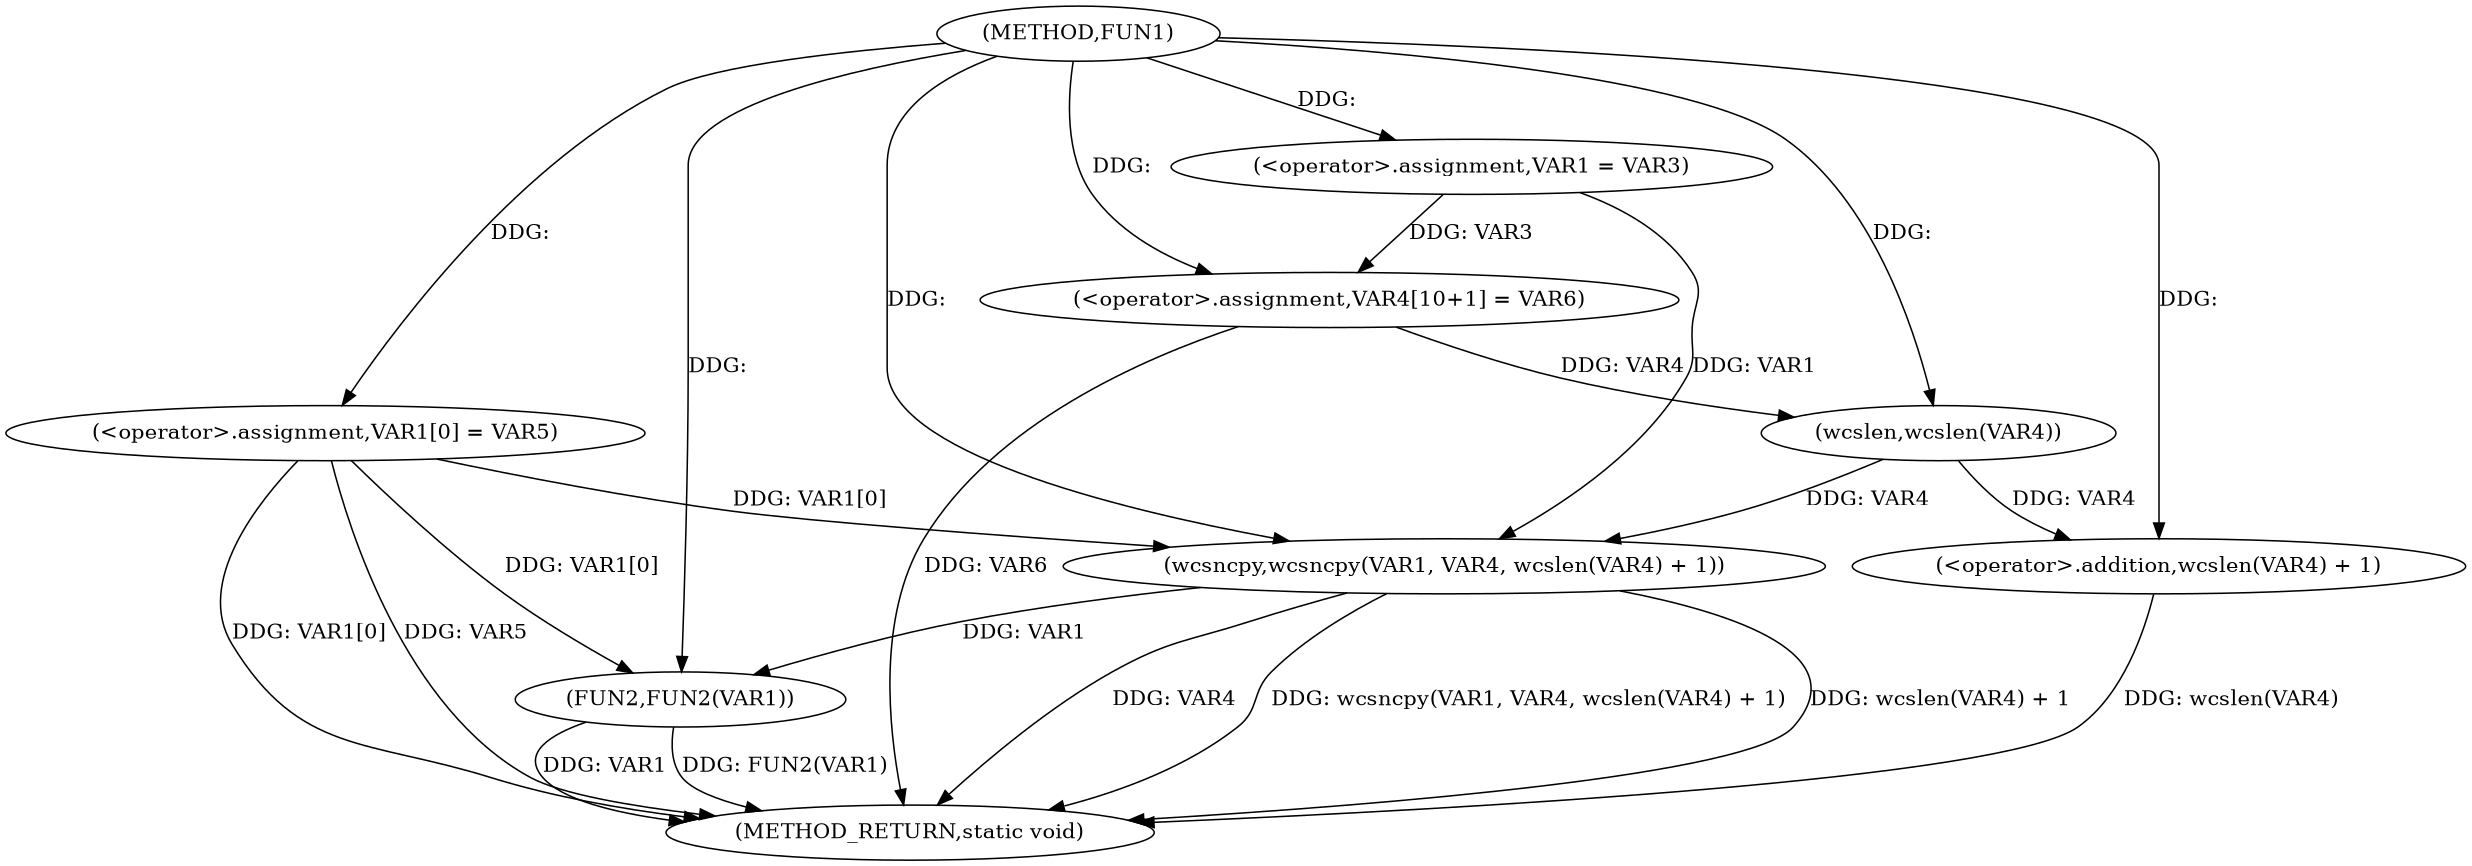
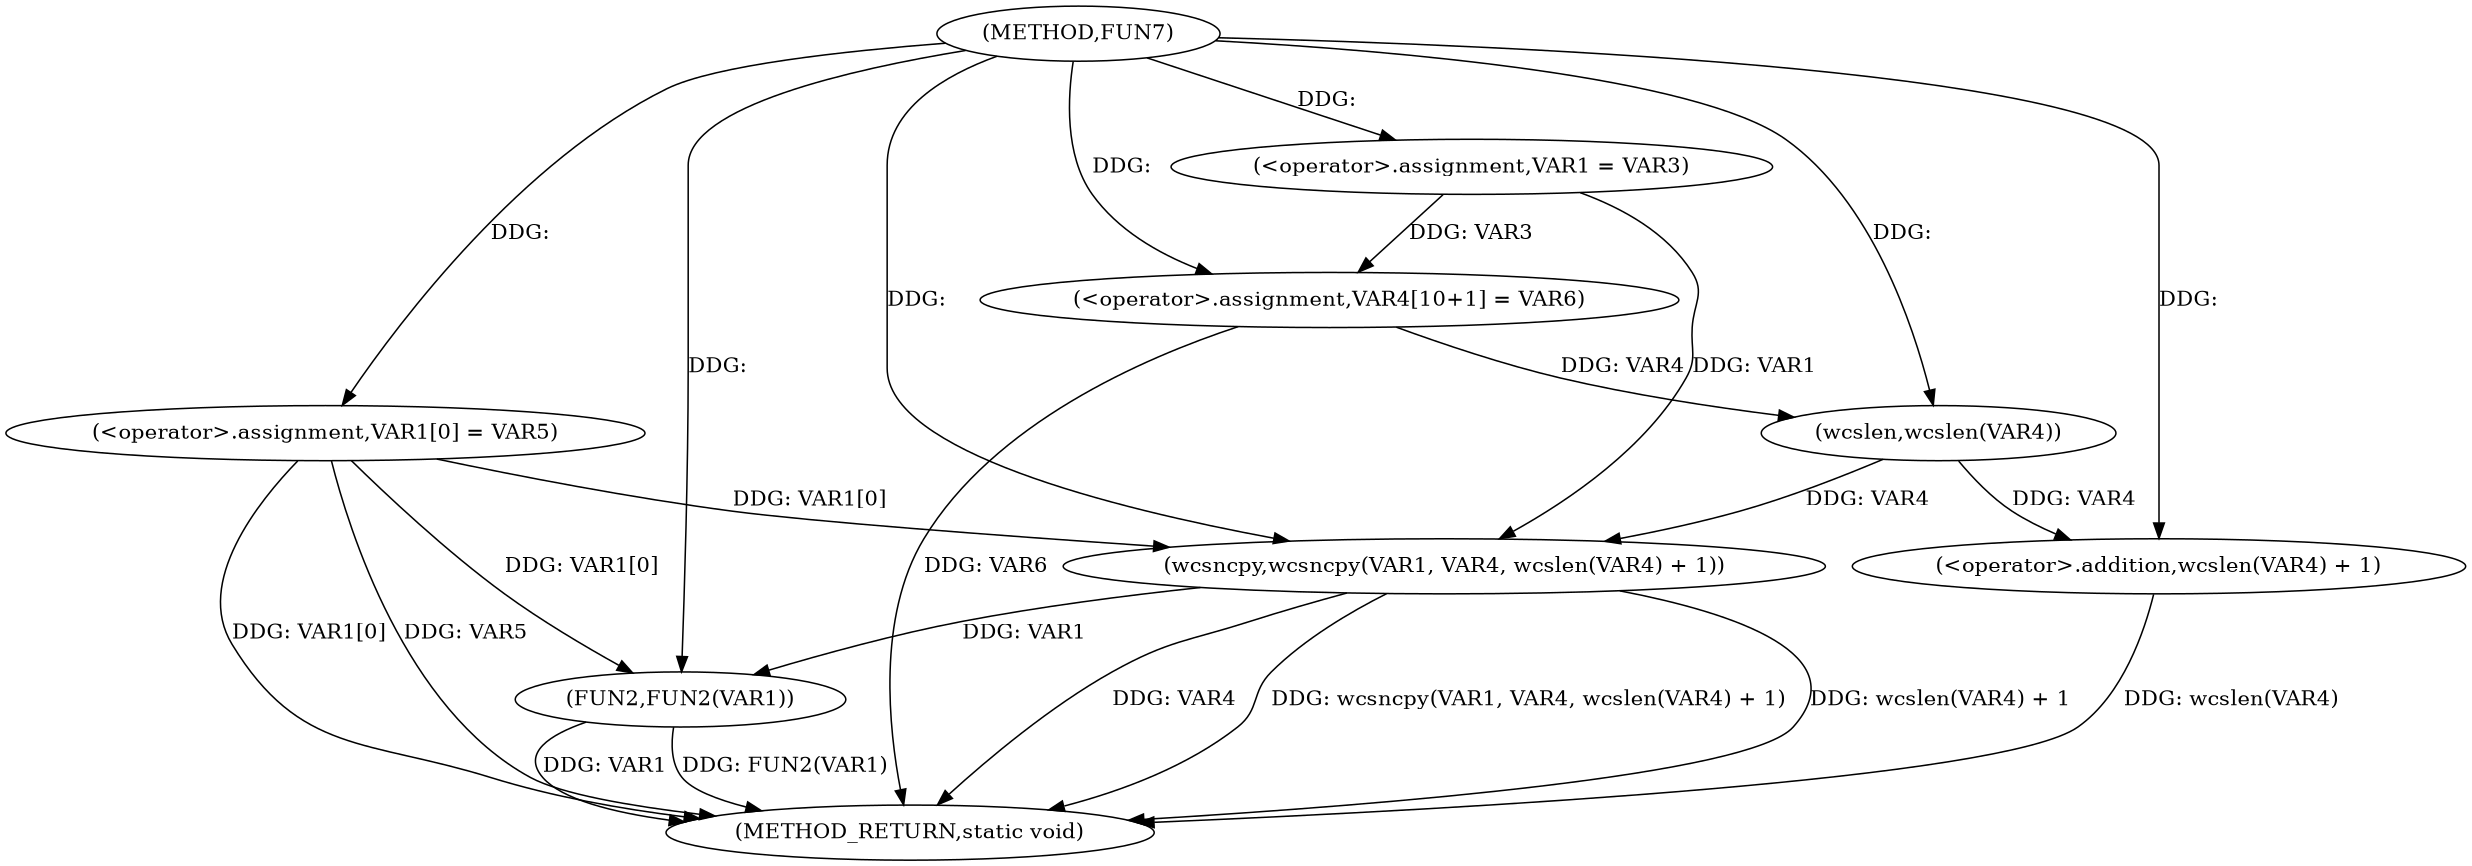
node "(METHOD,FUN1)": label "(METHOD,FUN1)" -> "(METHOD,FUN7)"
